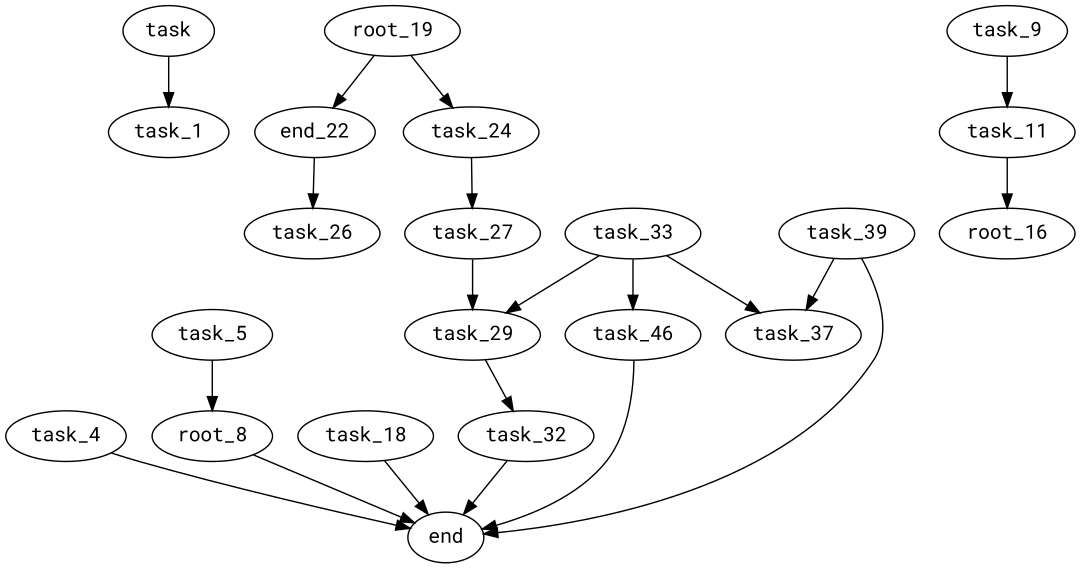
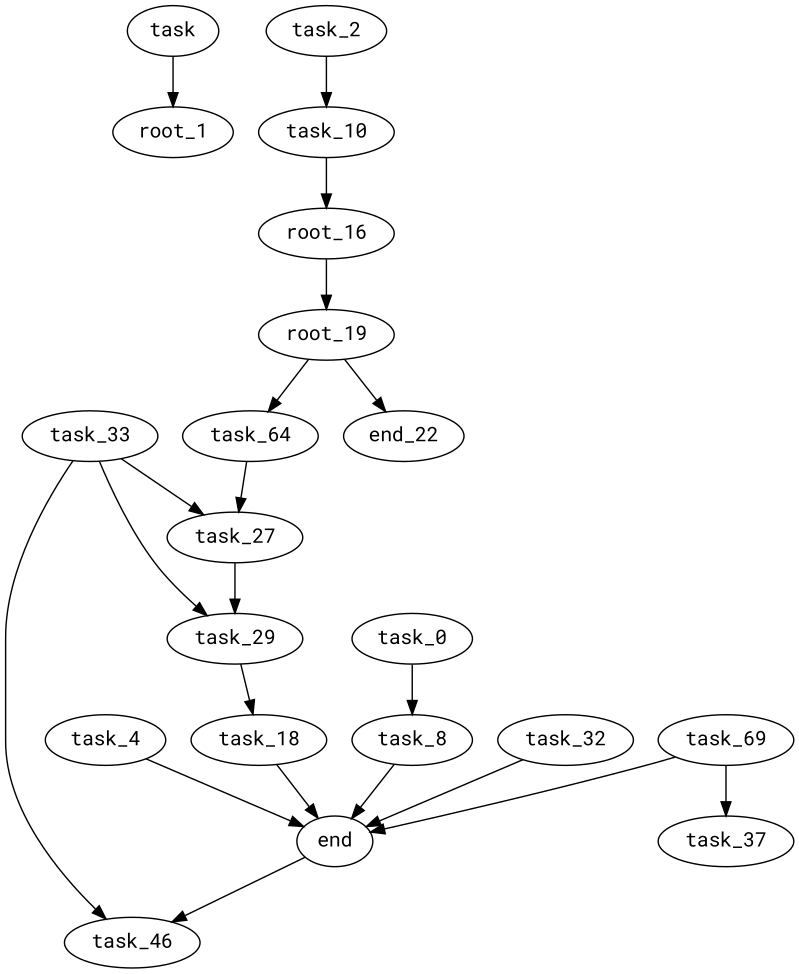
node "task_9": label "task_9" -> "task_2"
node "task_1": label "task_1" -> "root_1"
node "task_24": label "task_24" -> "task_64"
node "task_11": label "task_11" -> "task_10"
node "task_26": removed
node "task_39": label "task_39" -> "task_69"
edge "root_16" -> "root_19": added
edge "task_33" -> "task_37": now "task_33" -> "task_27"
node "task_5": label "task_5" -> "task_0"
edge "task_29" -> "task_32": now "task_29" -> "task_18"
node "root_8": label "root_8" -> "task_8"
edge "task_46" -> "end": reversed
